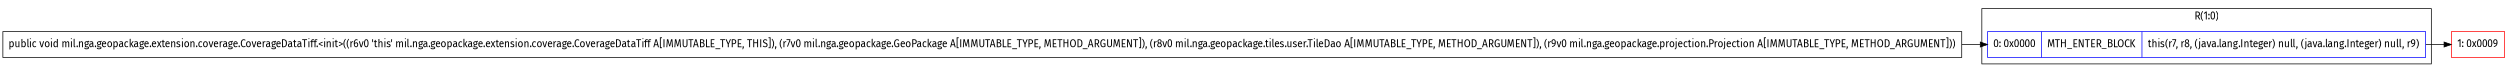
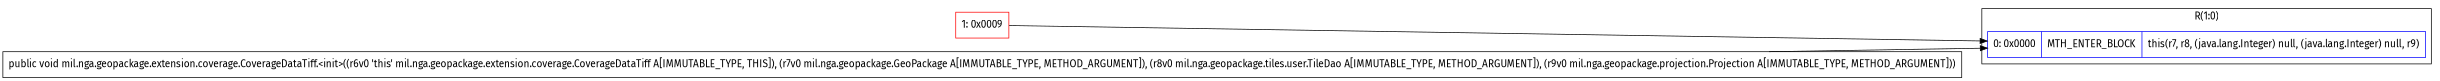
edge "0: 0x0000" -> "1: 0x0009": reversed
